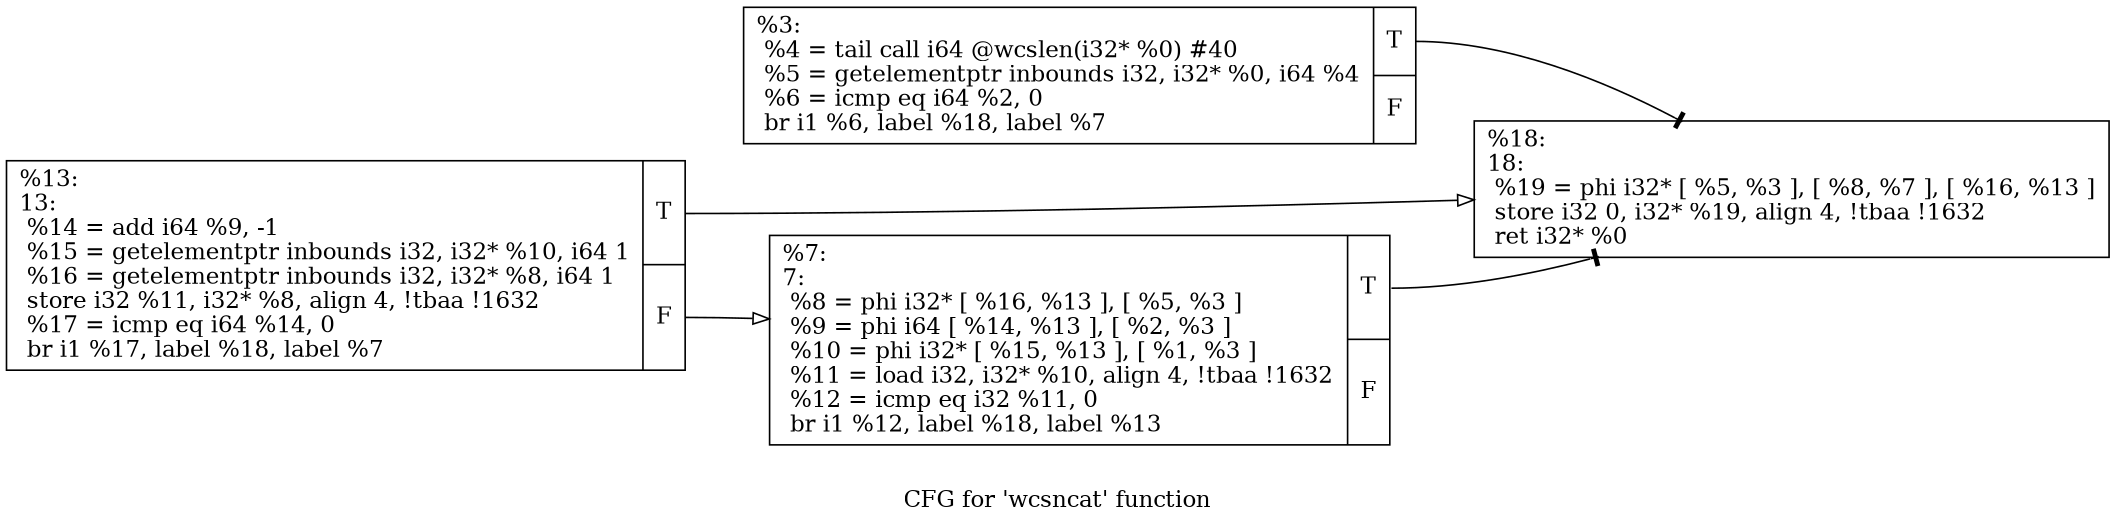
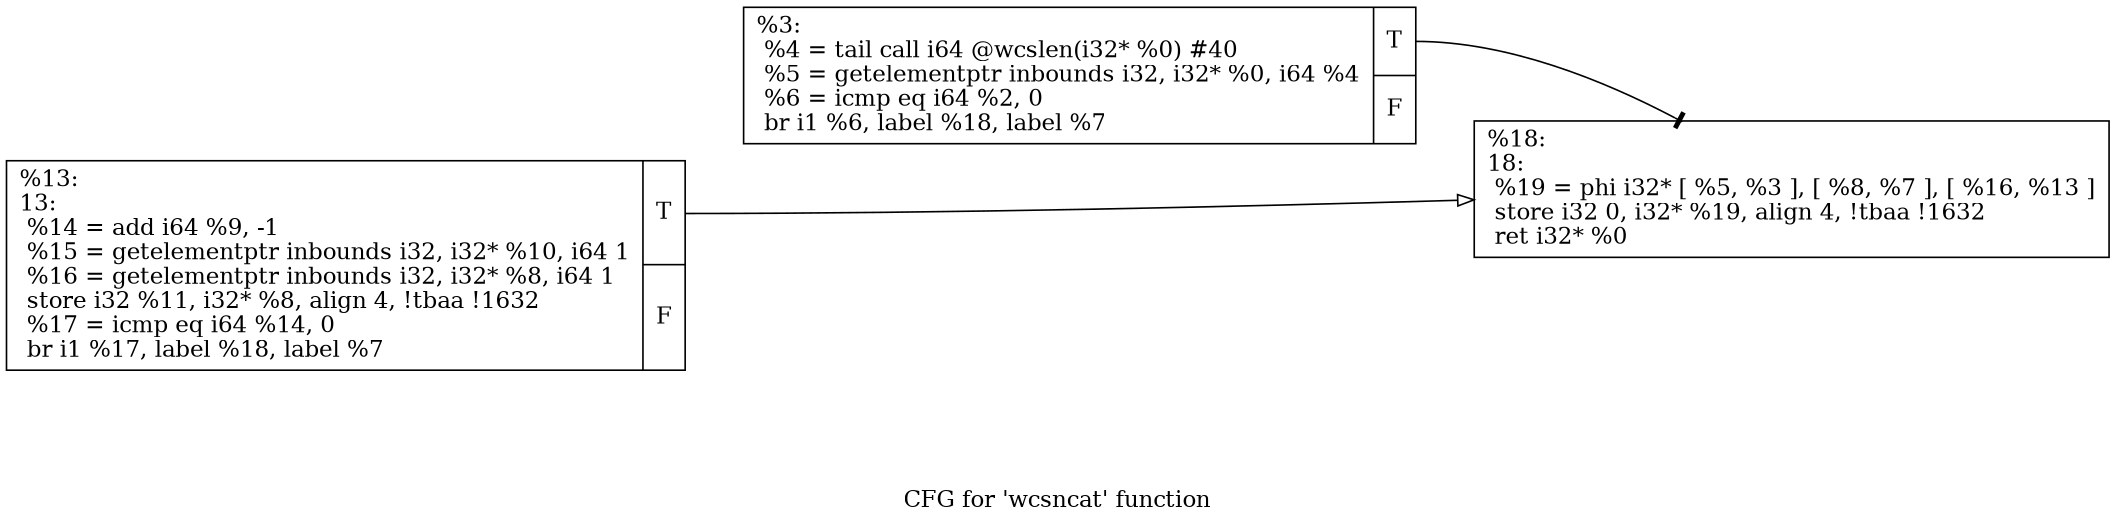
node "%7:": removed
